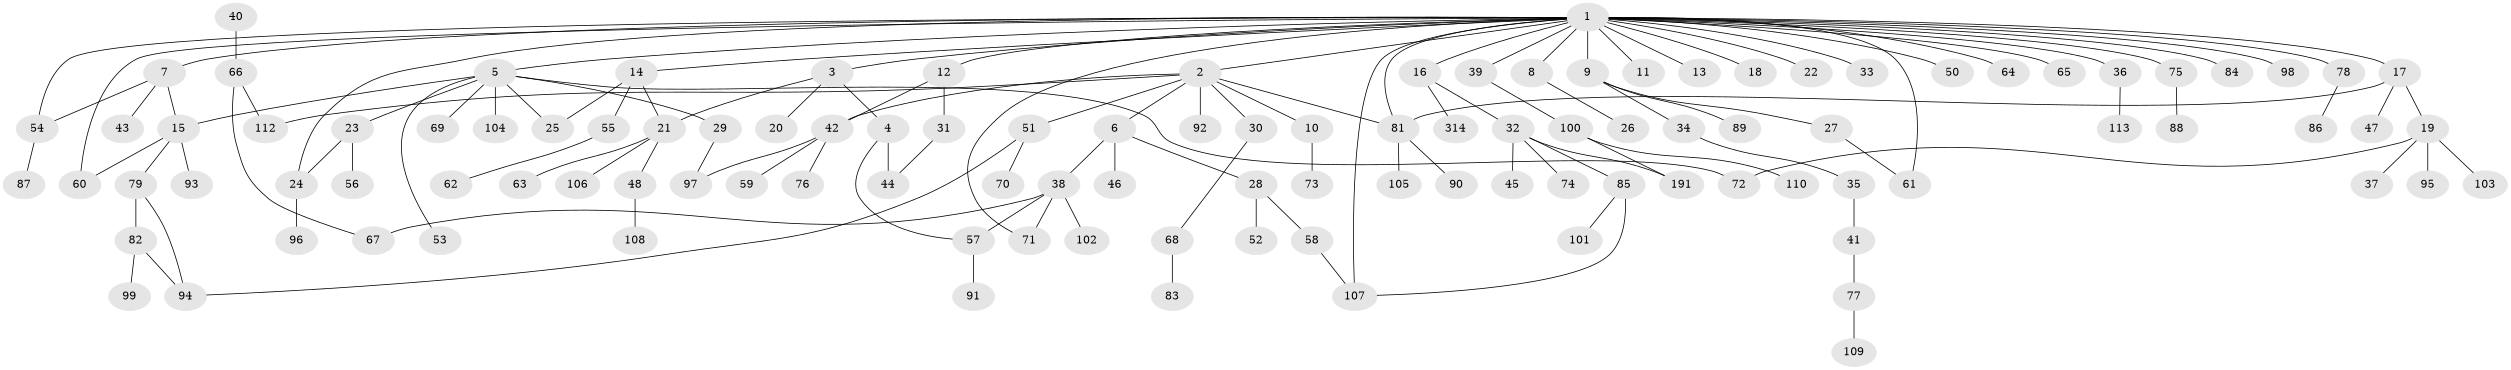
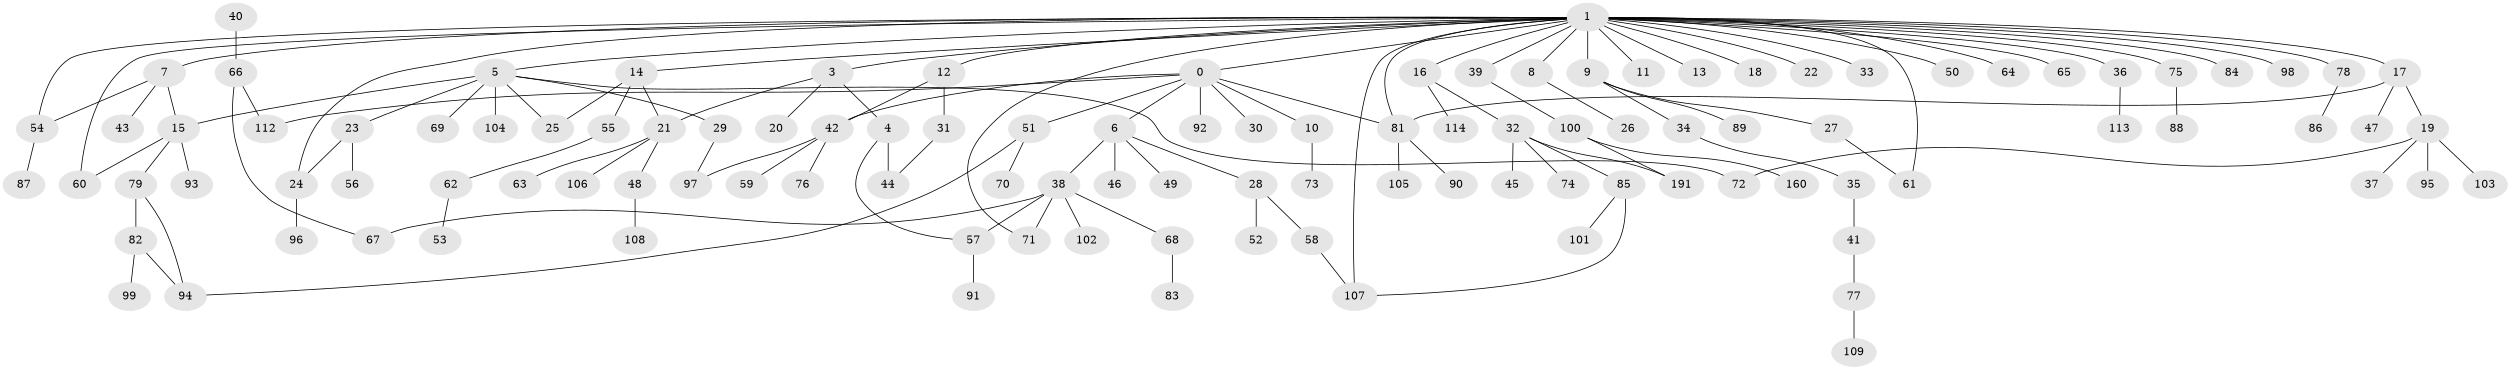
node "2": label "2" -> "0"
node "314": label "314" -> "114"
edge "5" -- "53": now "62" -- "53"
node "49": added
edge "30" -- "68": now "38" -- "68"
node "110": label "110" -> "160"
